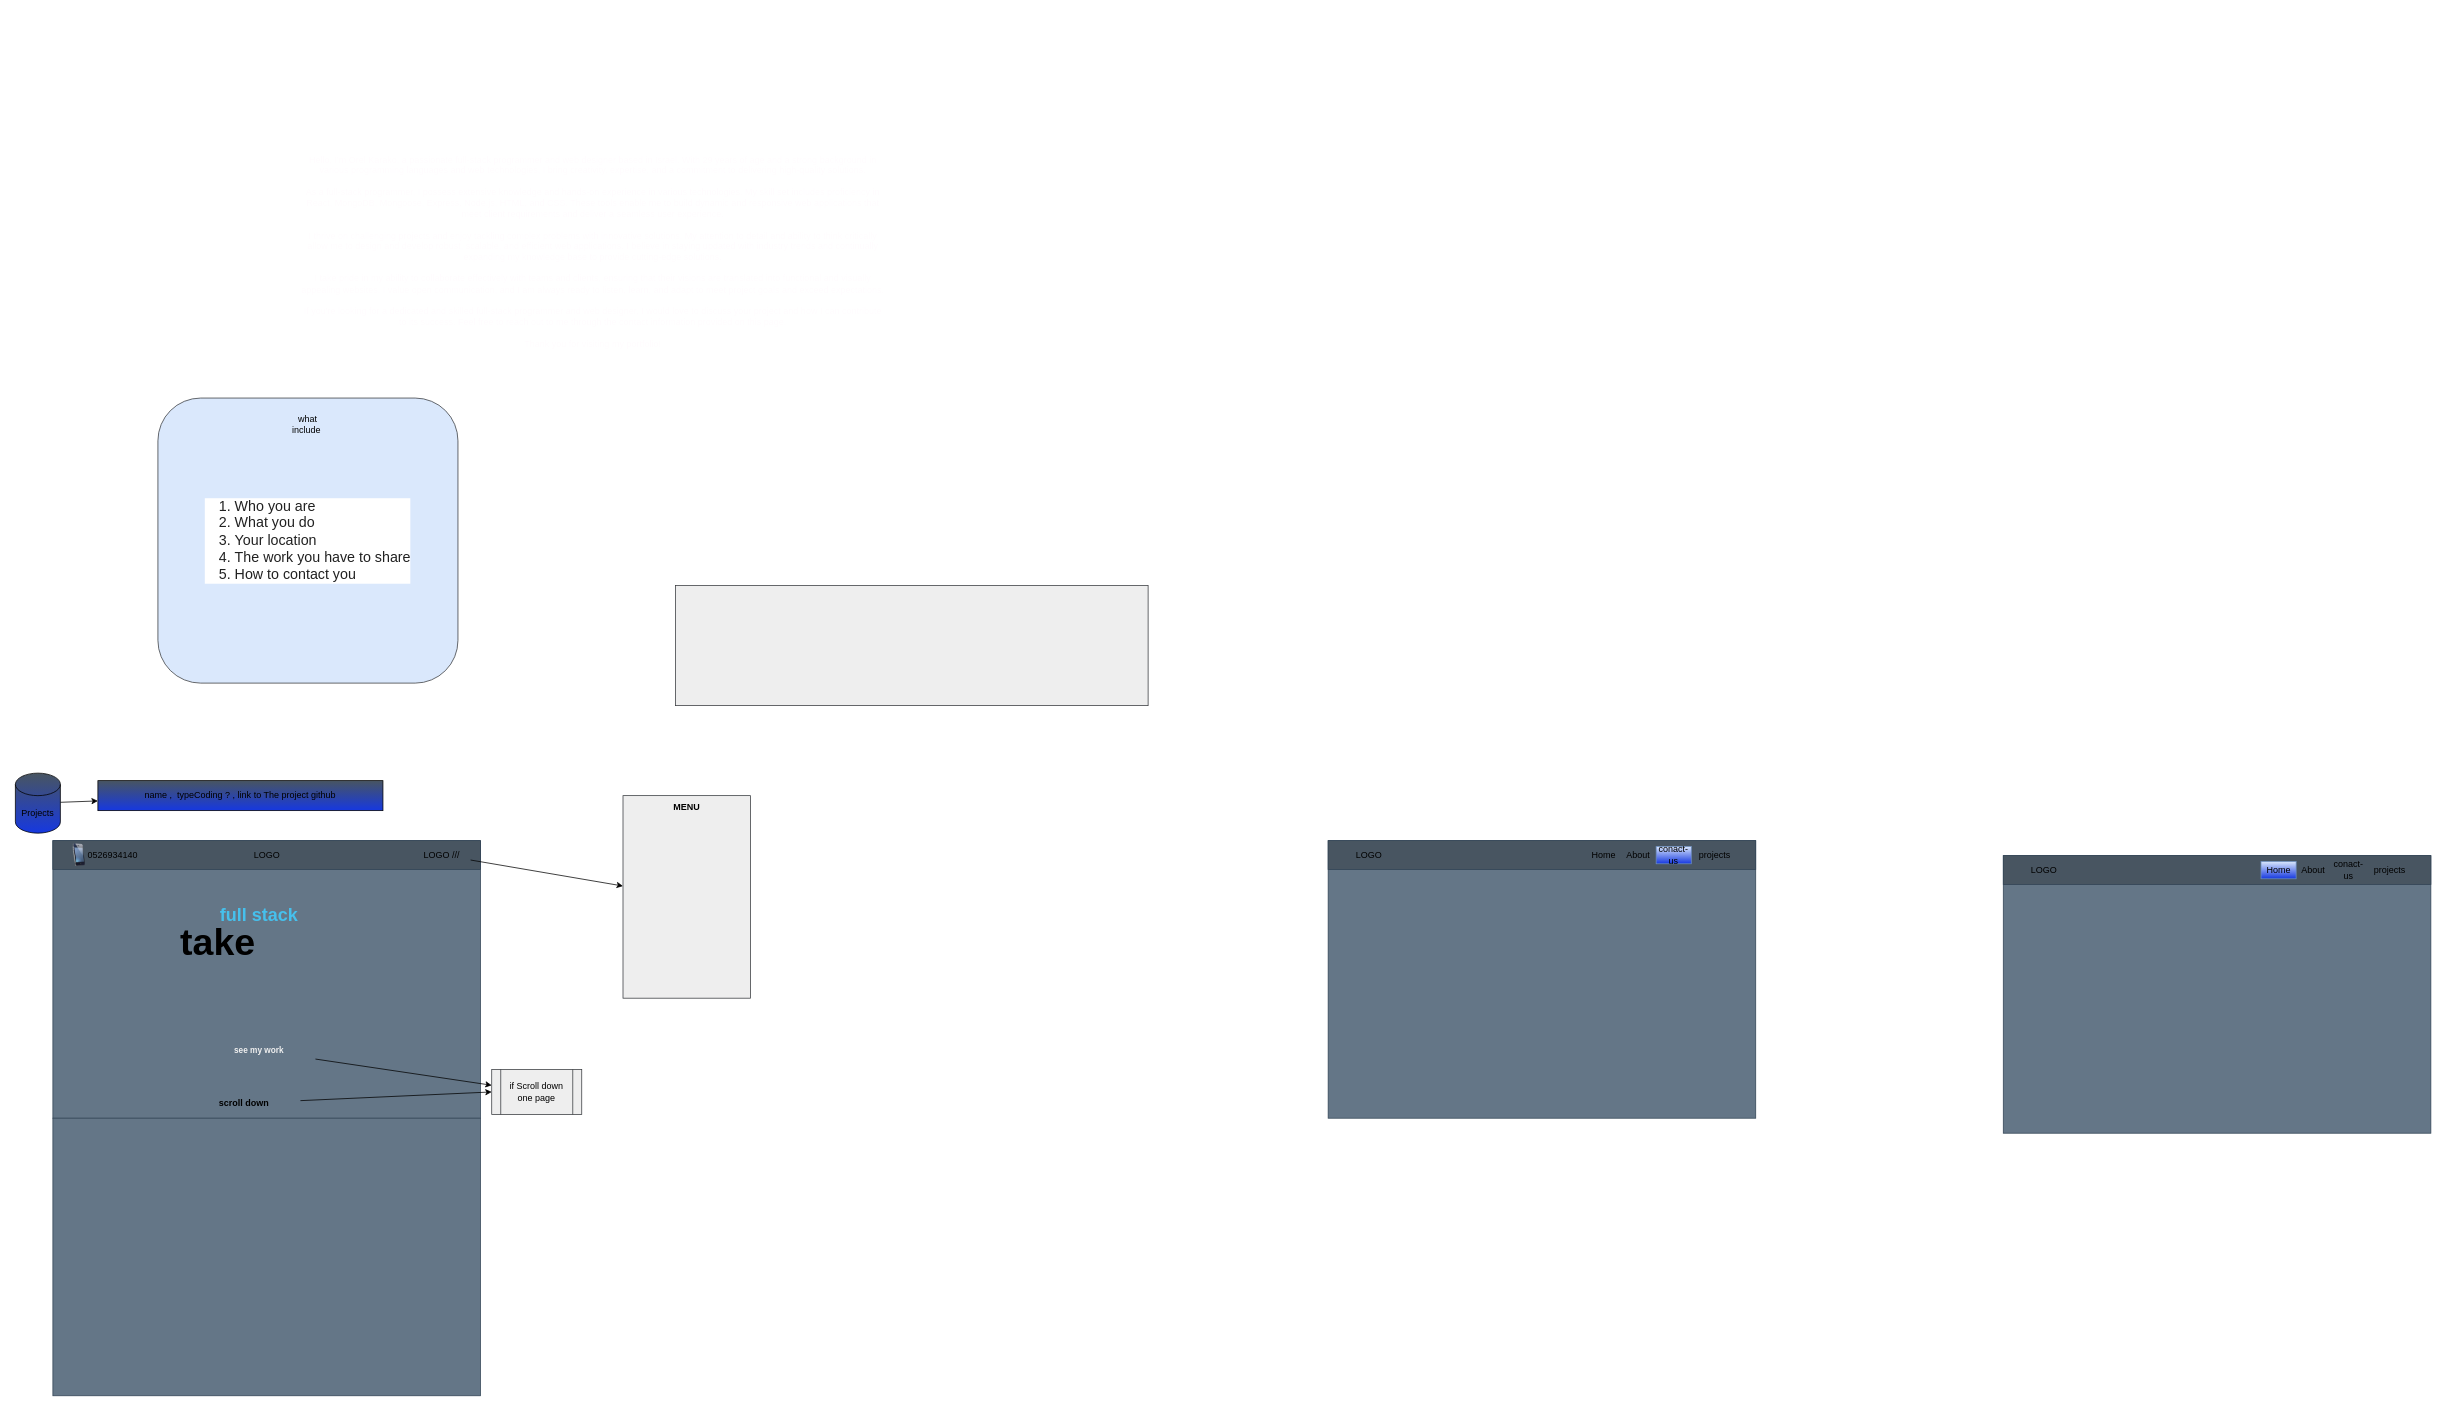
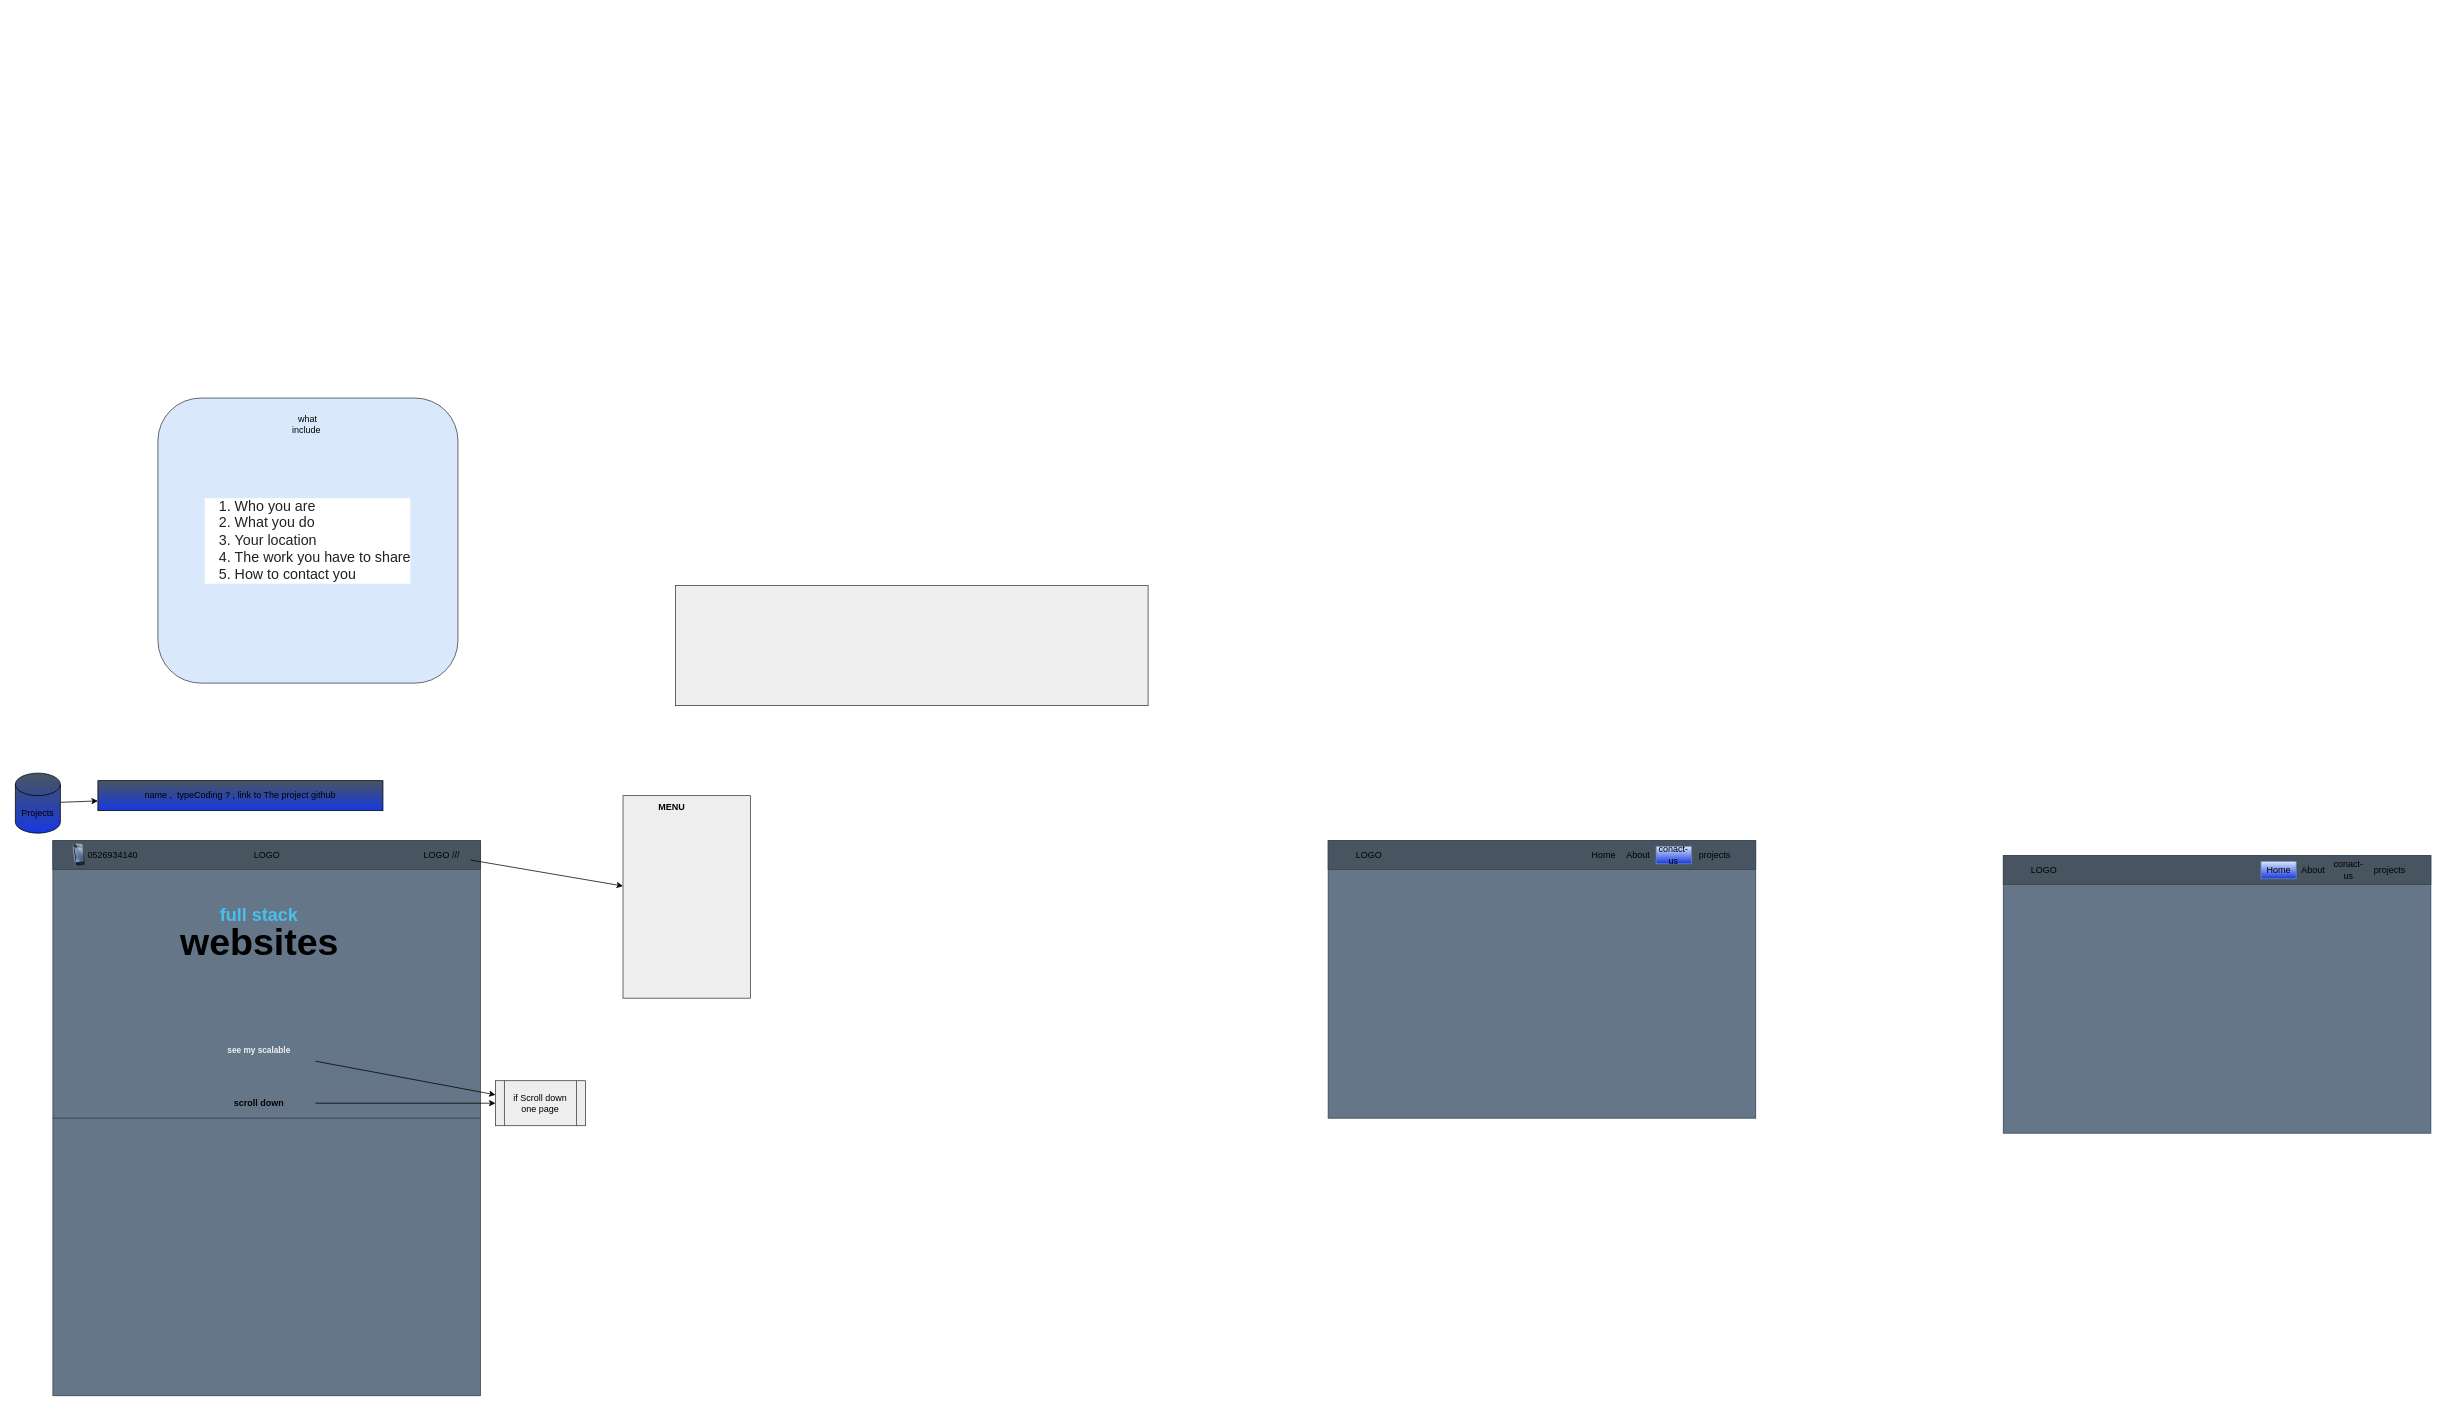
node "MENU": moved (687, 807) -> (672, 807)
node "take": label "take" -> "websites"
node "see my work": label "see my work" -> "see my scalable"
node "if Scroll down one page": moved (537, 1092) -> (540, 1103)
node "scroll down": moved (244, 1103) -> (259, 1103)
